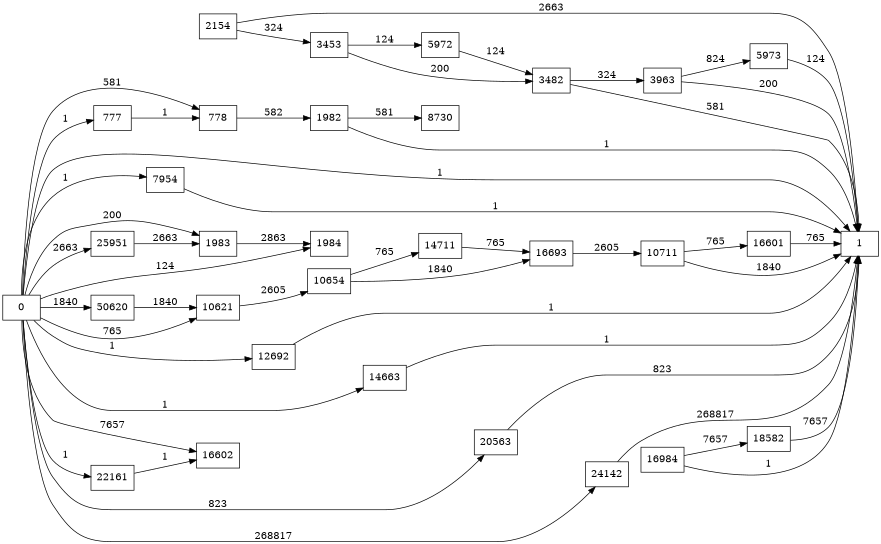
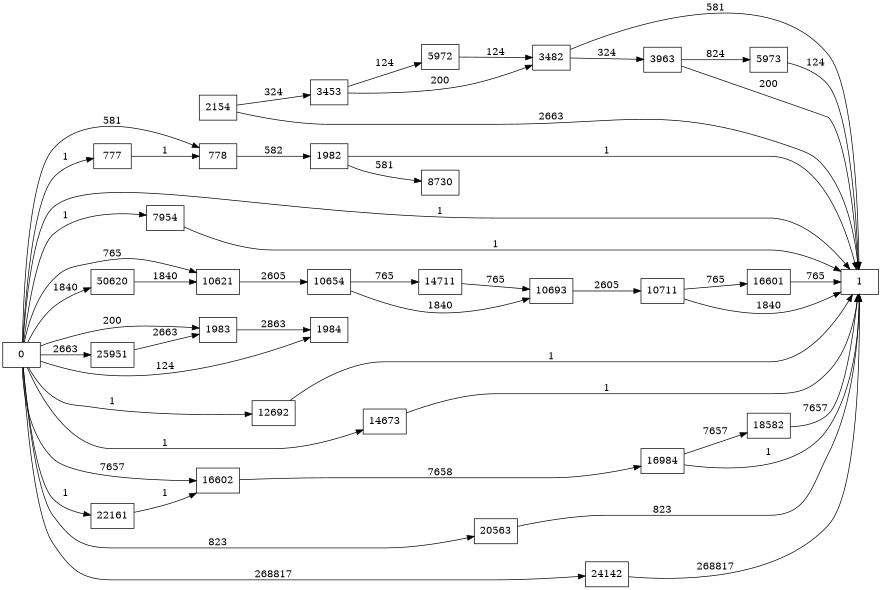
node "16693": label "16693" -> "10693"
node "14663": label "14663" -> "14673"
edge "16602" -> "16984": added, label "7658"
